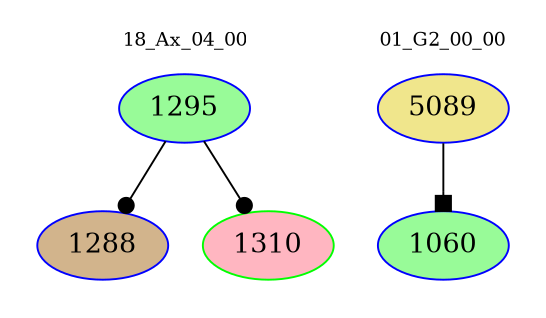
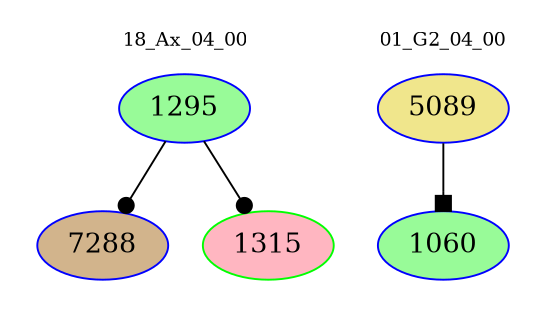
cluster "01_G2_00_00": label "01_G2_00_00" -> "01_G2_04_00"
node "1288": label "1288" -> "7288"
node "1310": label "1310" -> "1315"
